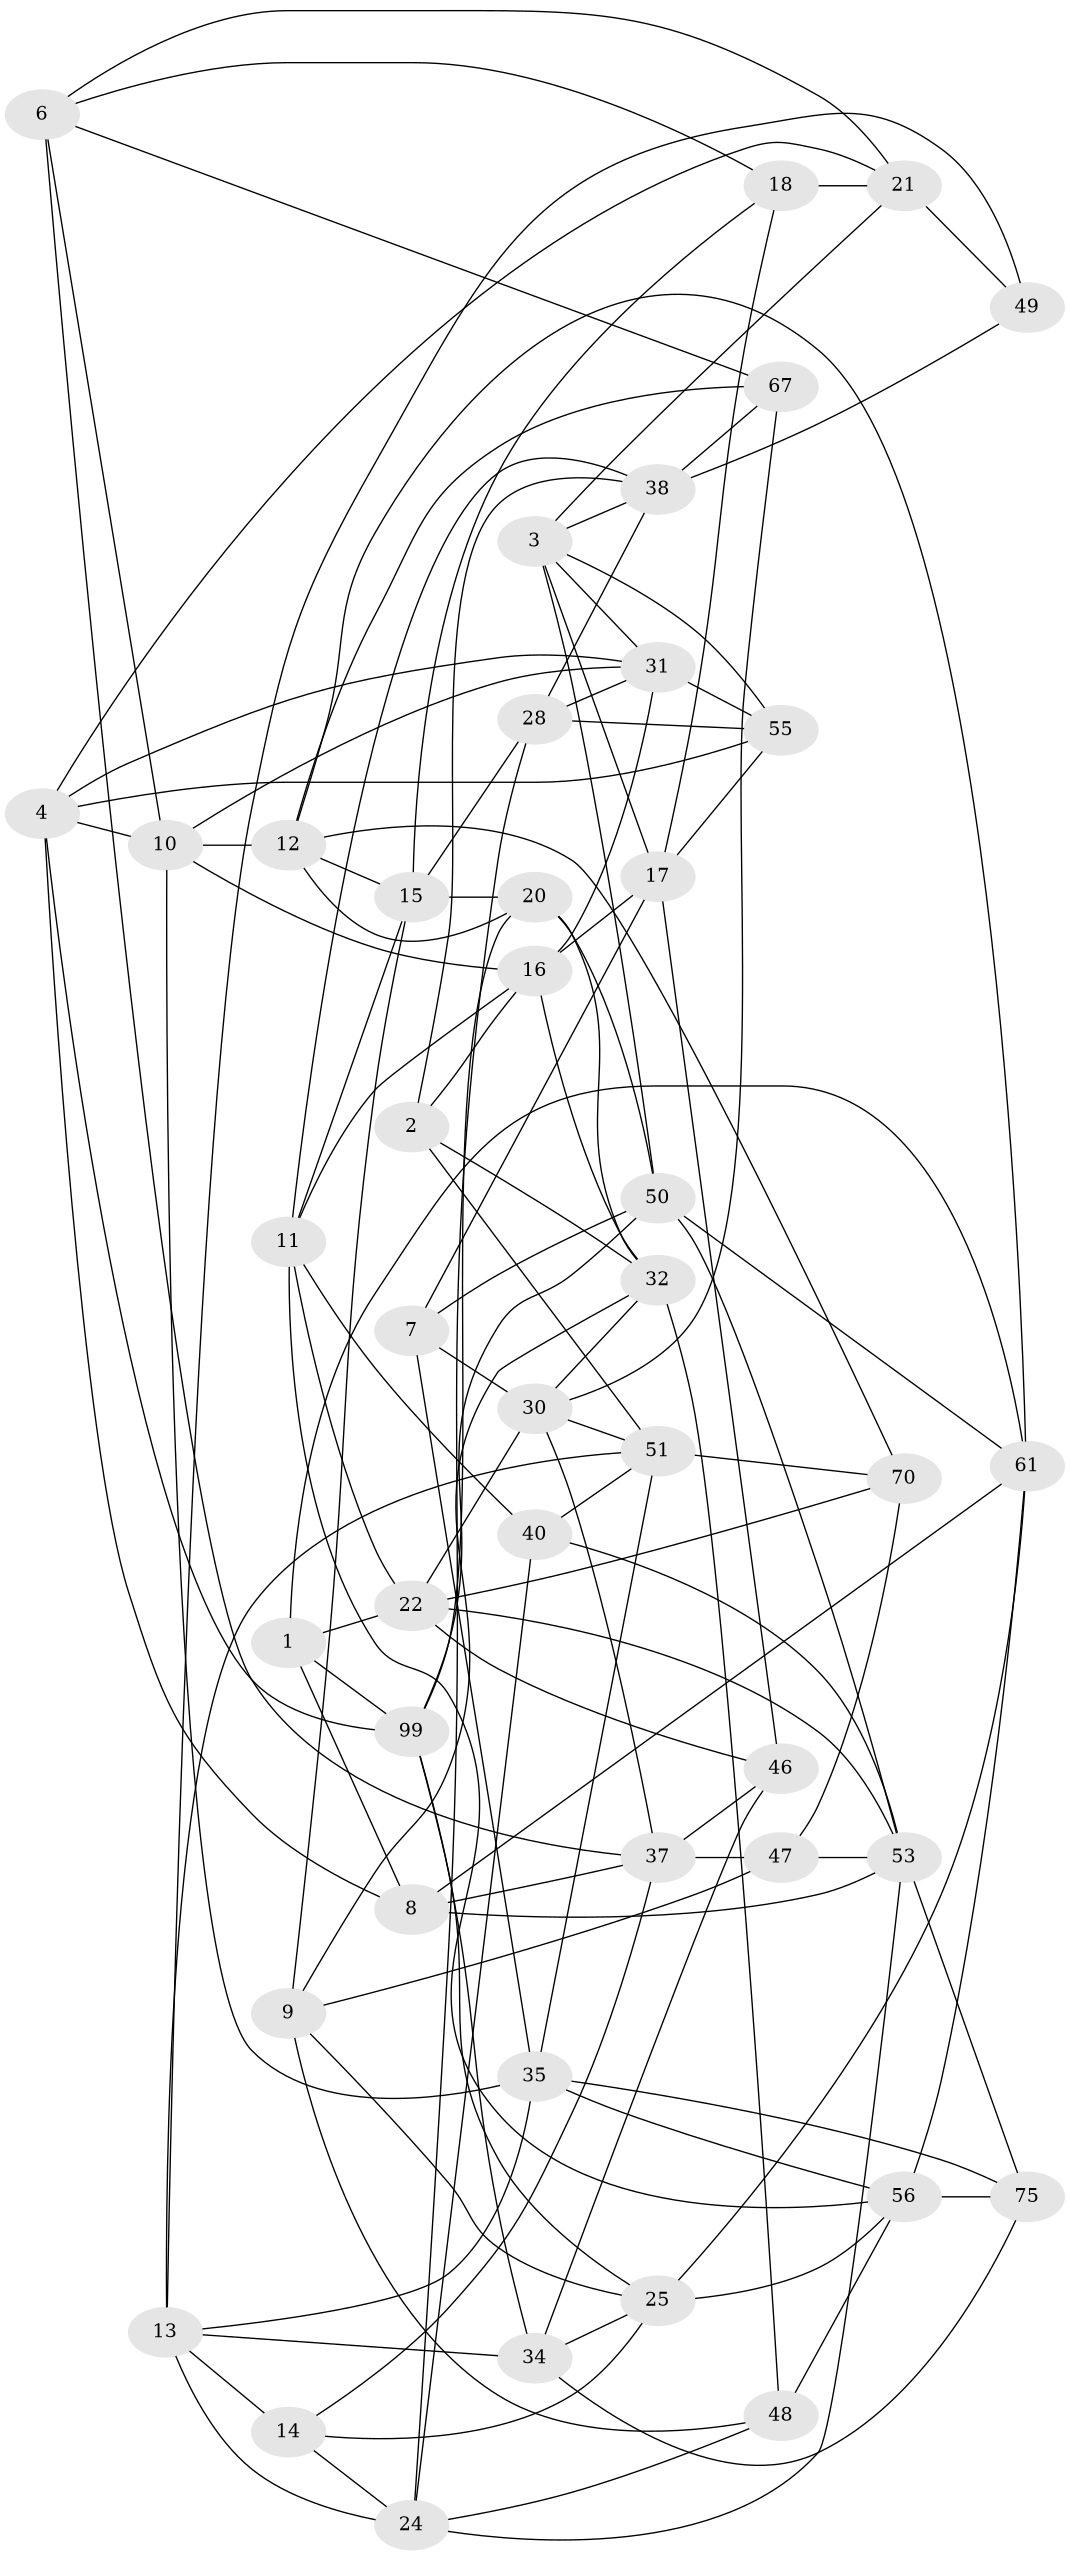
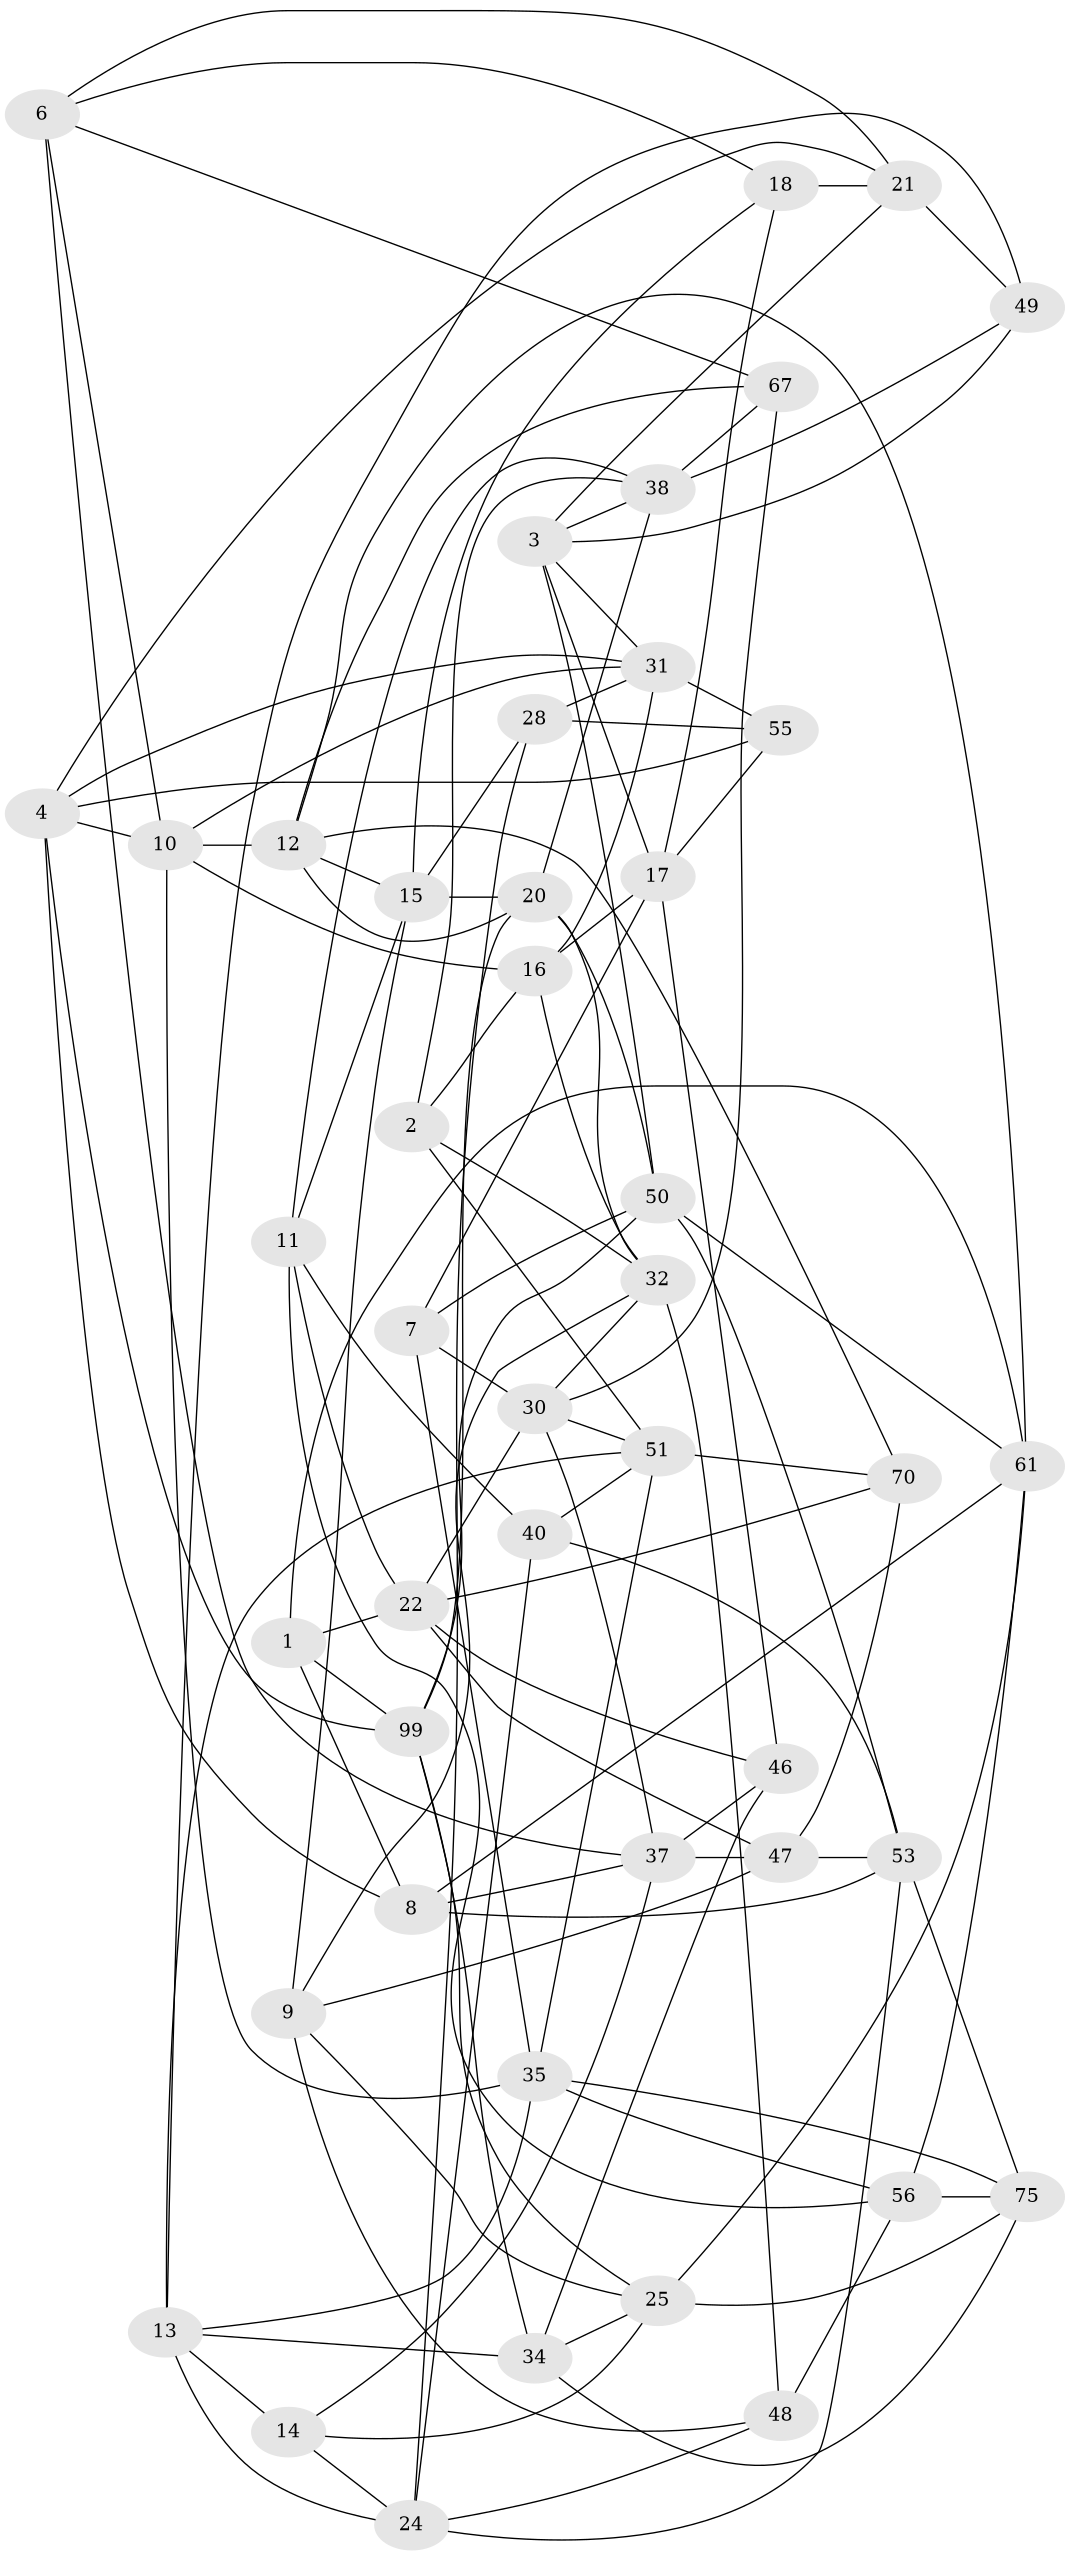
edge "38" -- "28": now "38" -- "20"
edge "3" -- "55": now "3" -- "49"
edge "16" -- "11": removed
edge "22" -- "53": now "22" -- "47"
edge "56" -- "25": now "75" -- "25"
